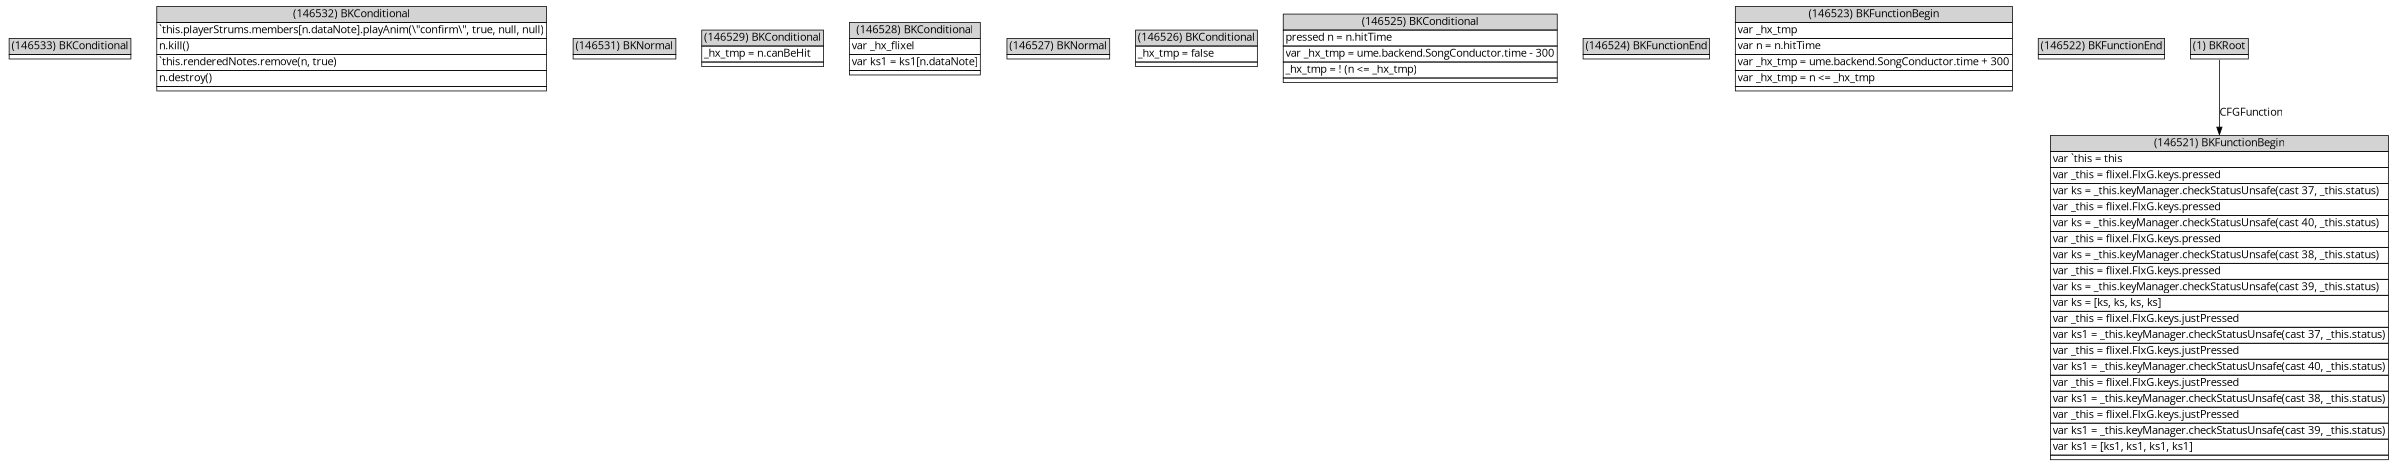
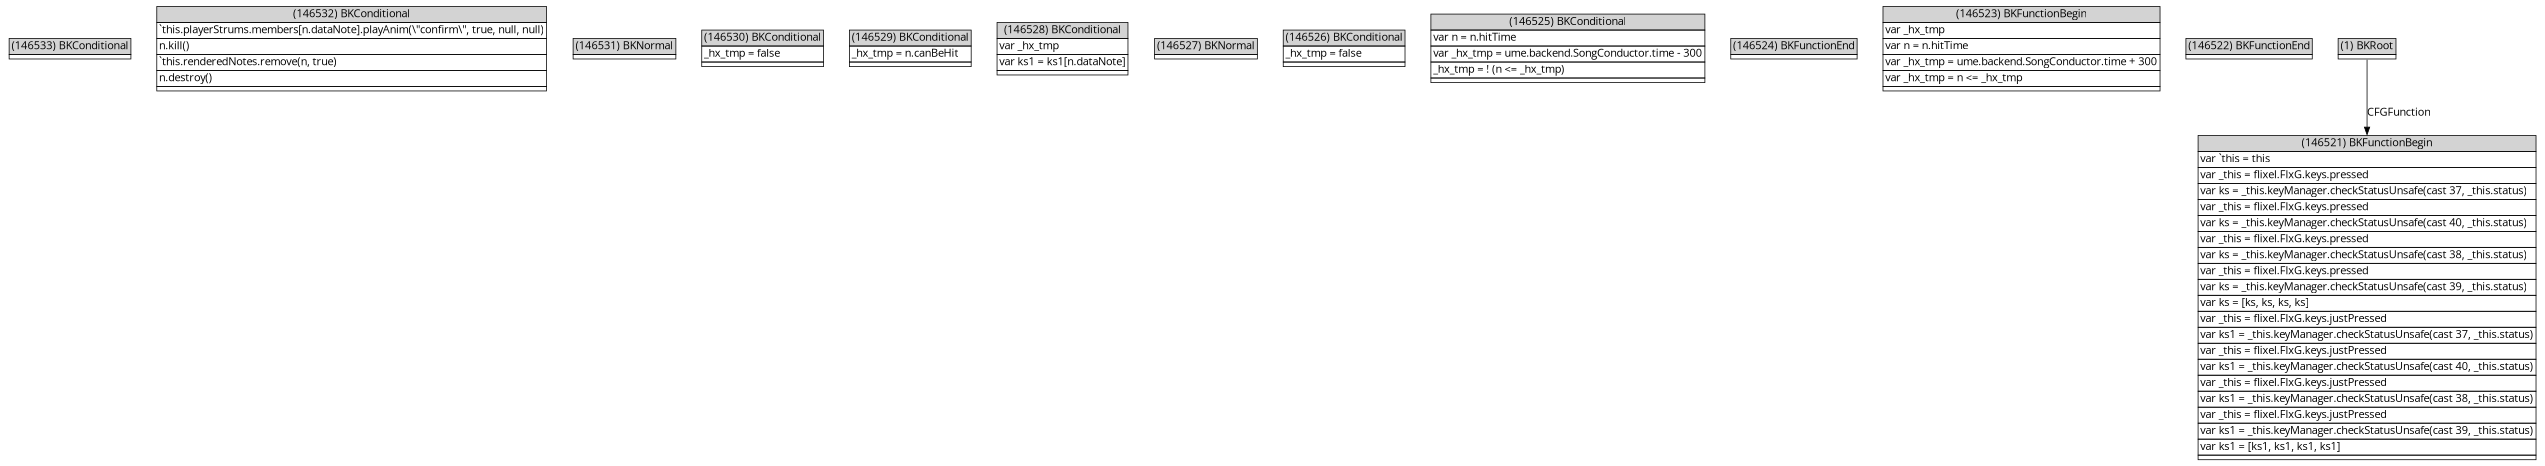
node "(146525) BKConditional": text "pressed n = n.hitTime" -> "var n = n.hitTime"
node "(146528) BKConditional": text "var _hx_flixel" -> "var _hx_tmp"
node "(146530) BKConditional": added
